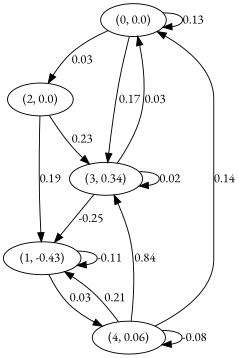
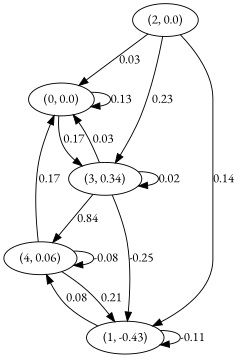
edge "(0, 0.0)" -> "(2, 0.0)": reversed
edge "(2, 0.0)" -> "(1, -0.43)": label "0.19" -> "0.14"
edge "(4, 0.06)" -> "(0, 0.0)": label "0.14" -> "0.17"
edge "(4, 0.06)" -> "(3, 0.34)": reversed
edge "(1, -0.43)" -> "(4, 0.06)": label "0.03" -> "0.08"
